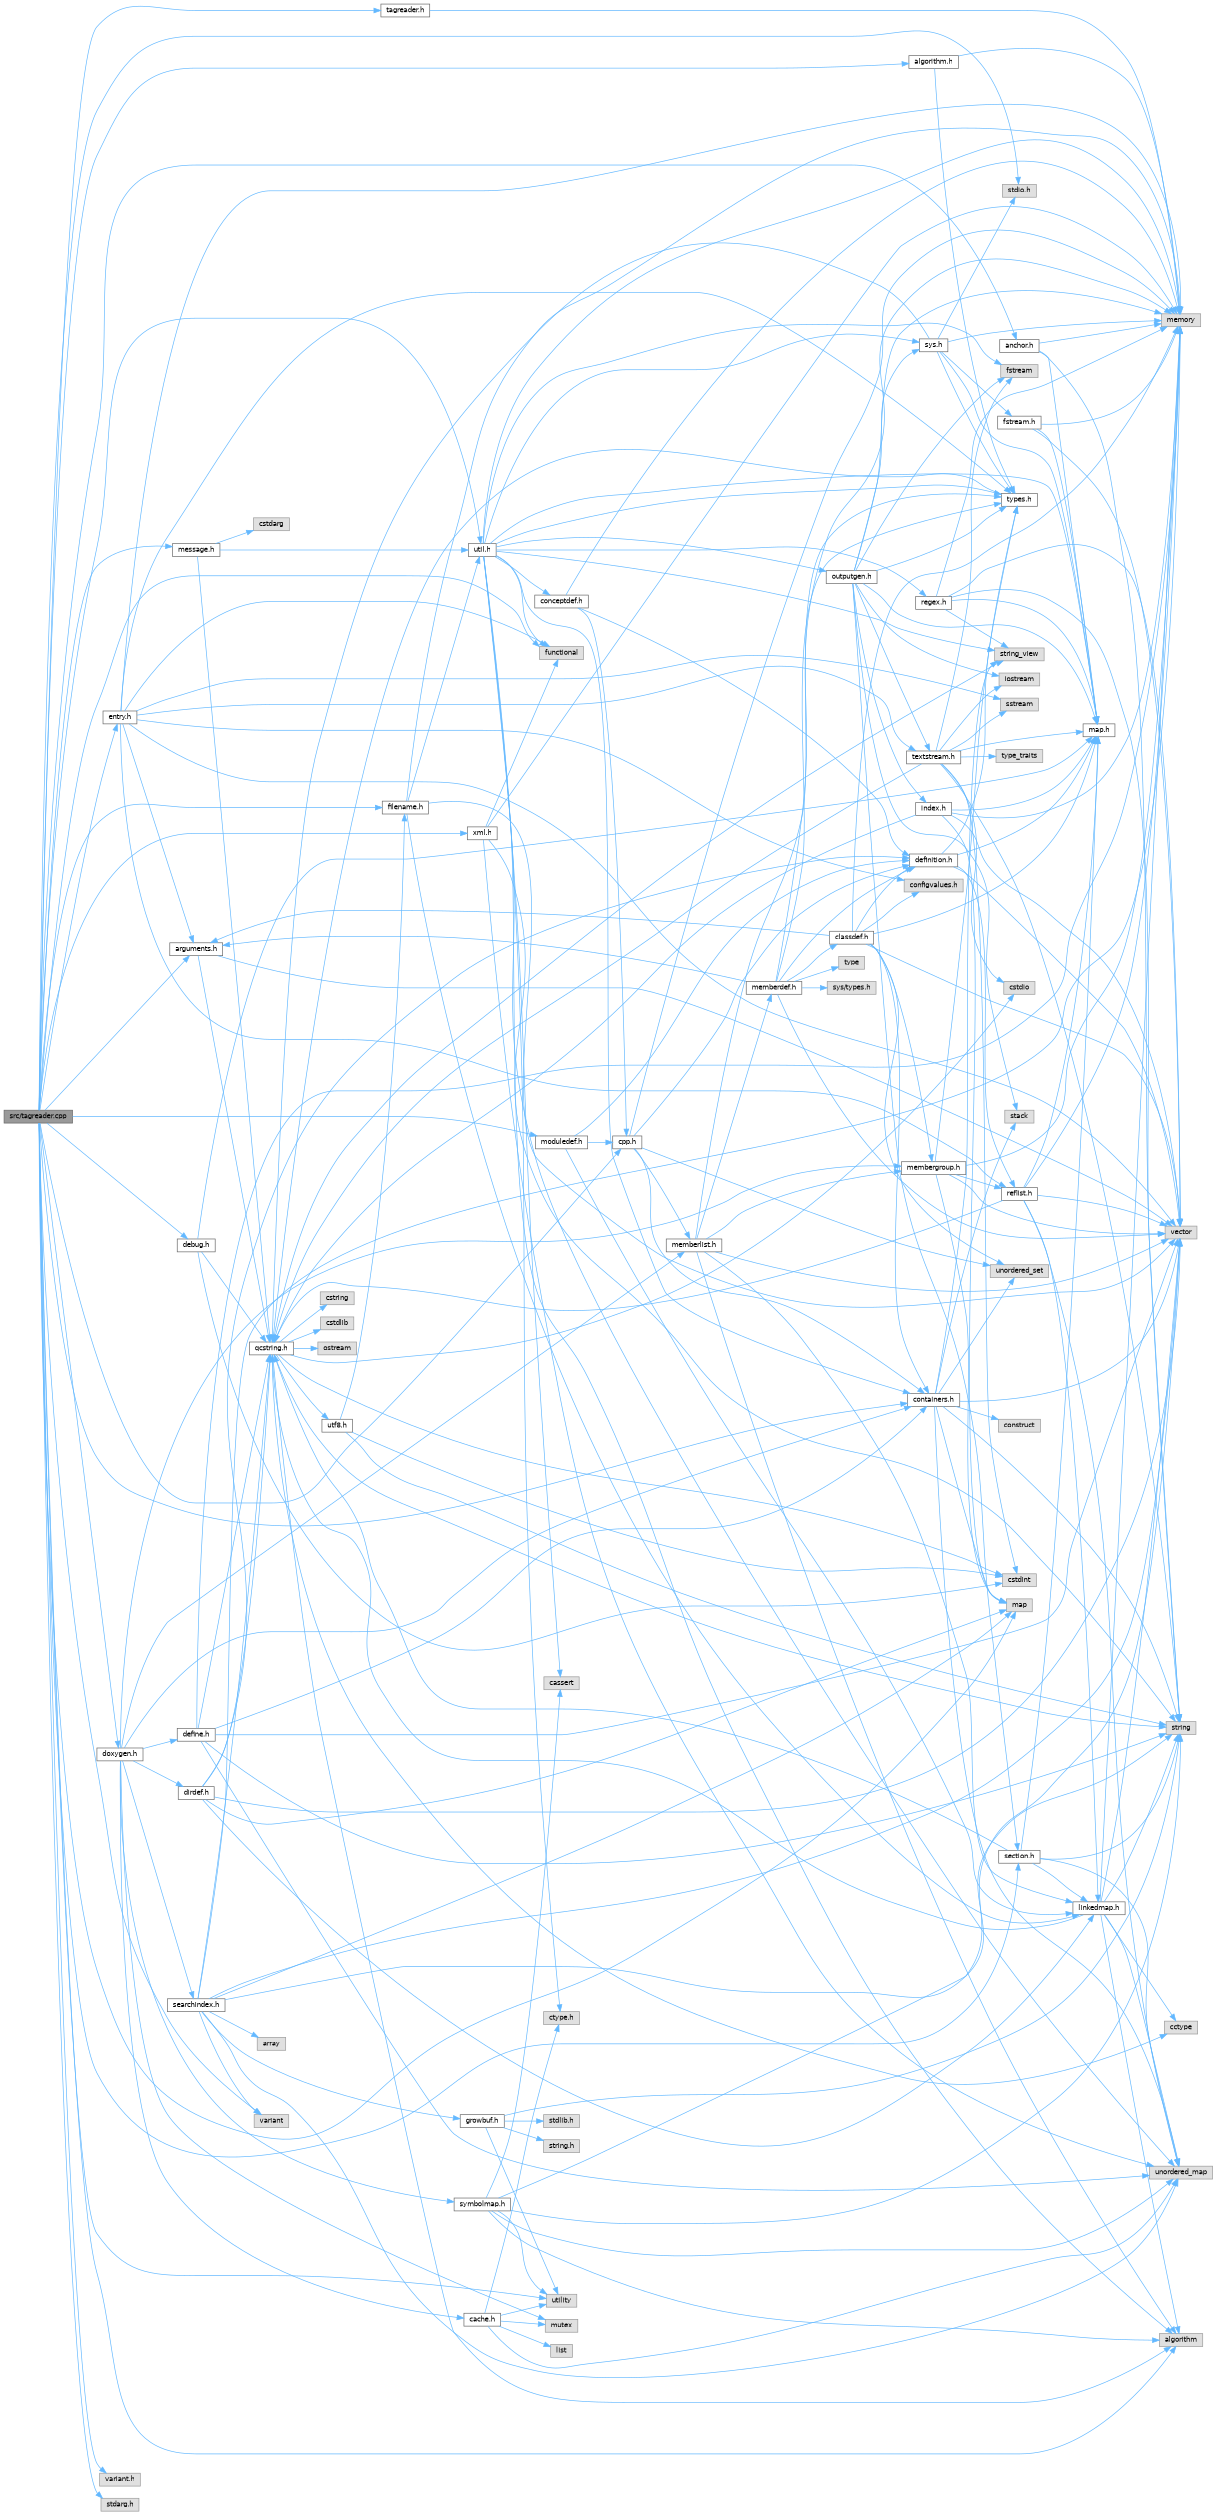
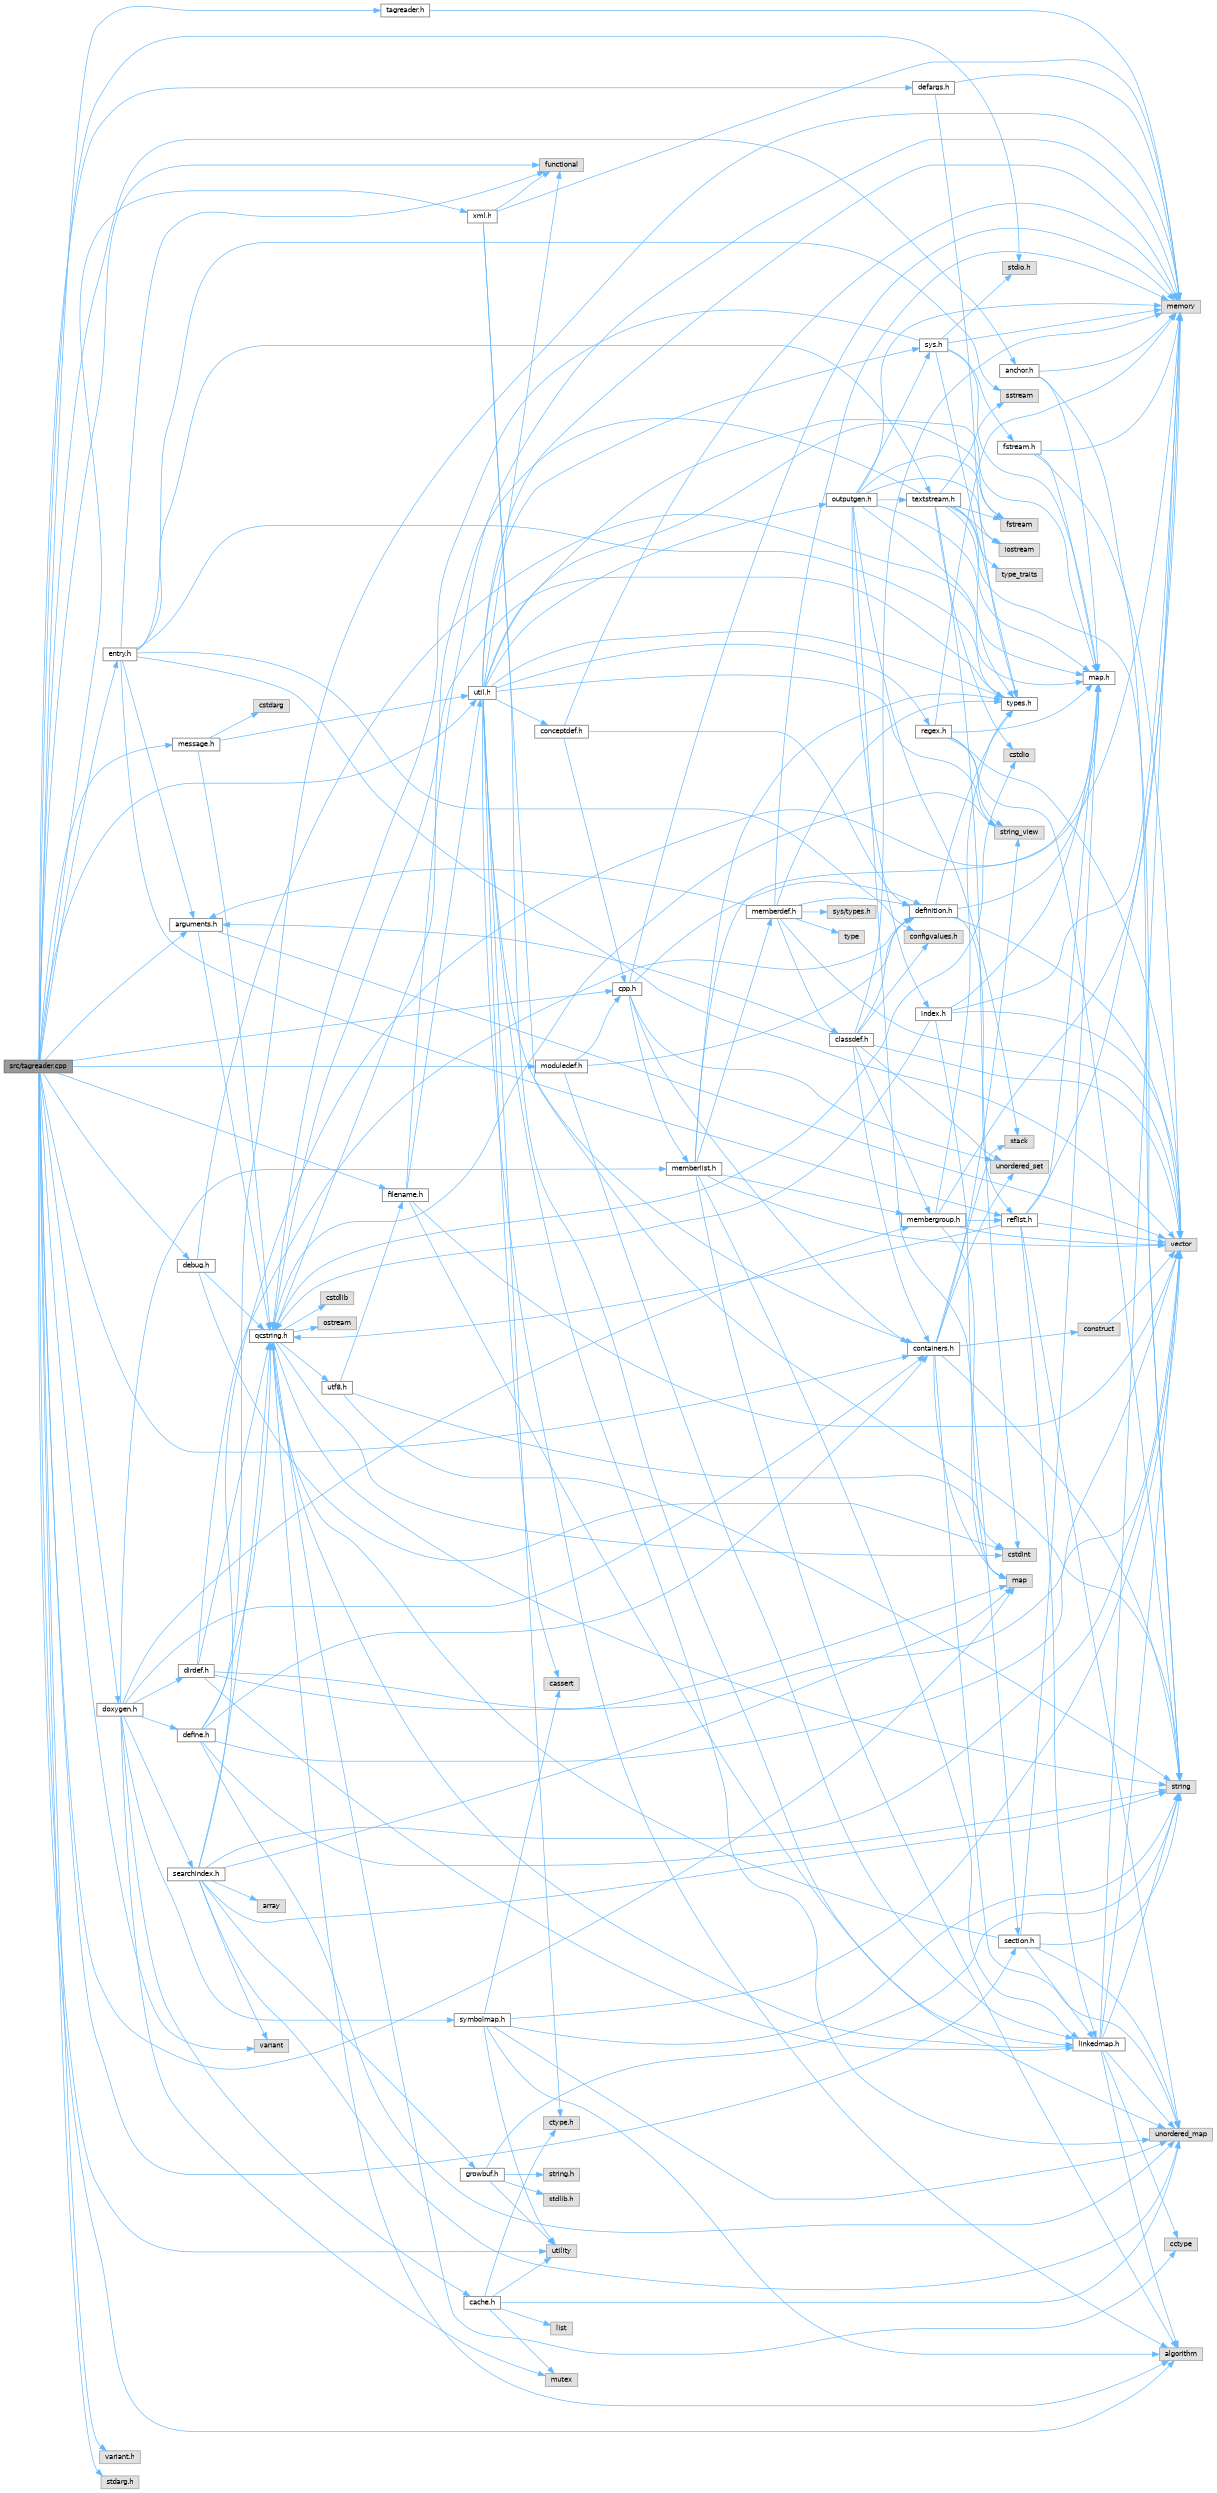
node "algorithm.h": label "algorithm.h" -> "defargs.h"
edge "entry.h" -> "memory": removed
edge "classdef.h" -> "map.h": now "memberlist.h" -> "map.h"
node "cstring": removed
edge "containers.h" -> "vector": now "construct" -> "vector"
